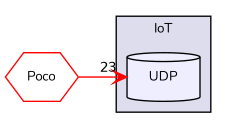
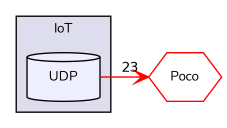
edge "Poco" -> "UDP": reversed
